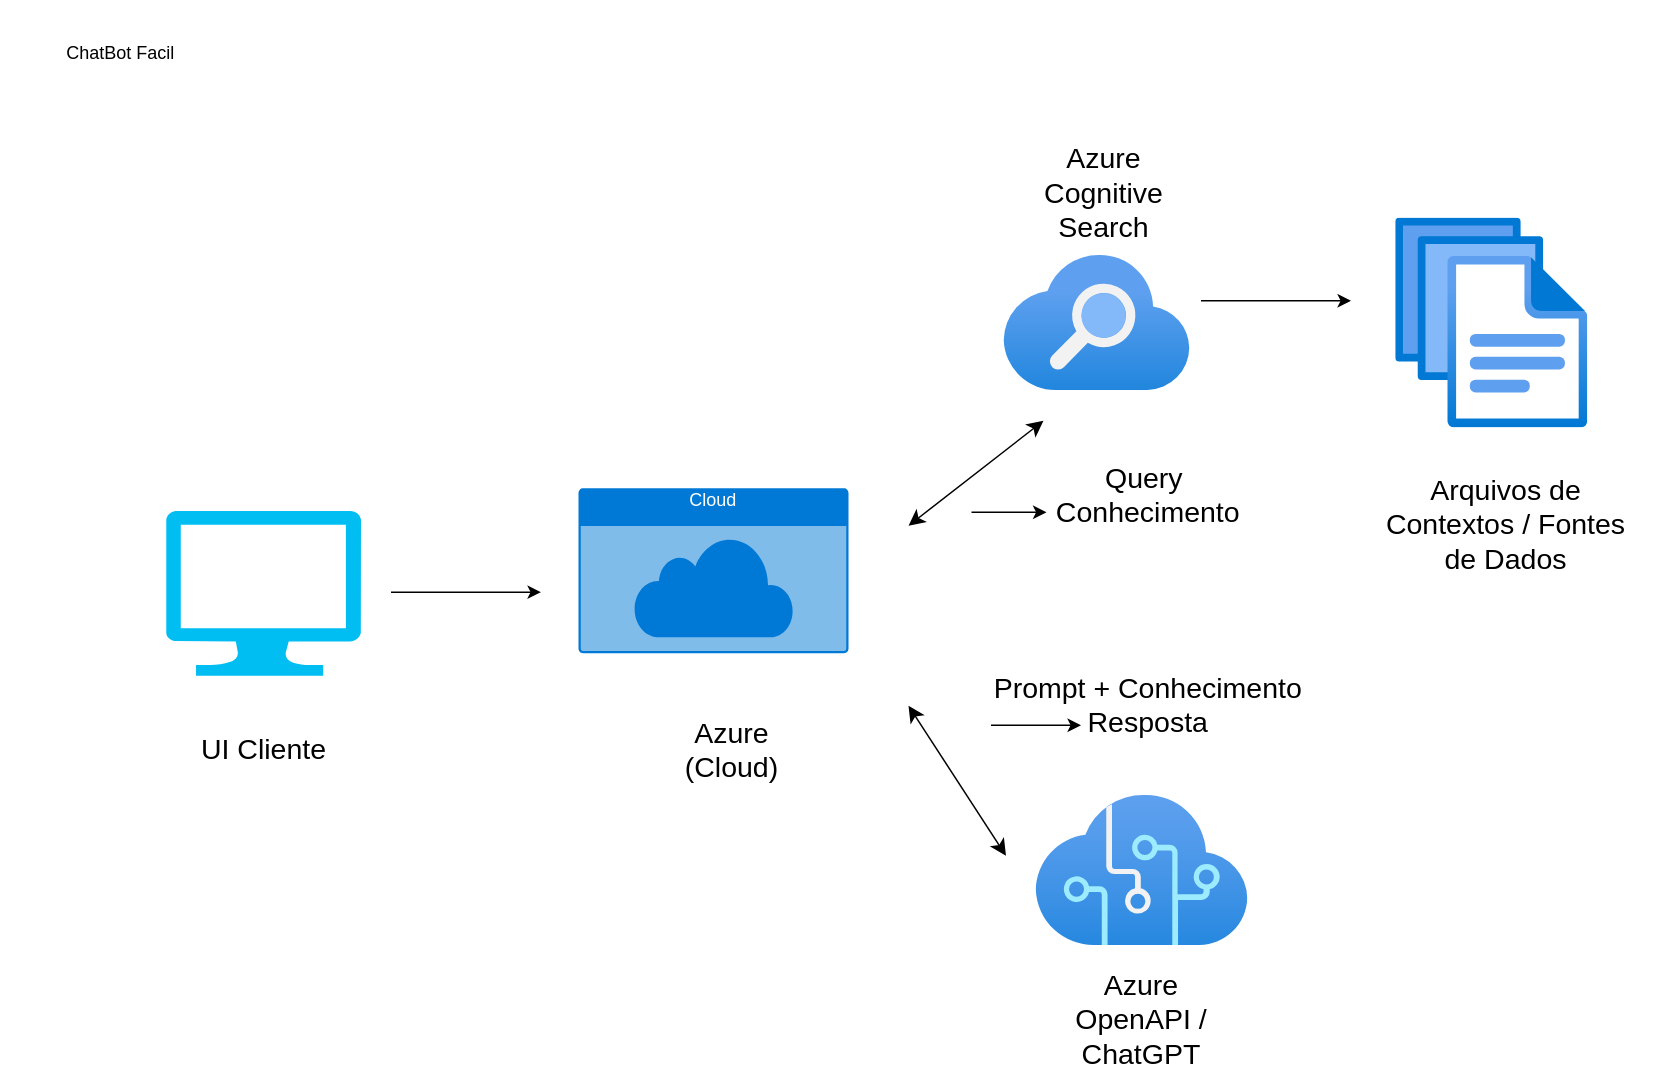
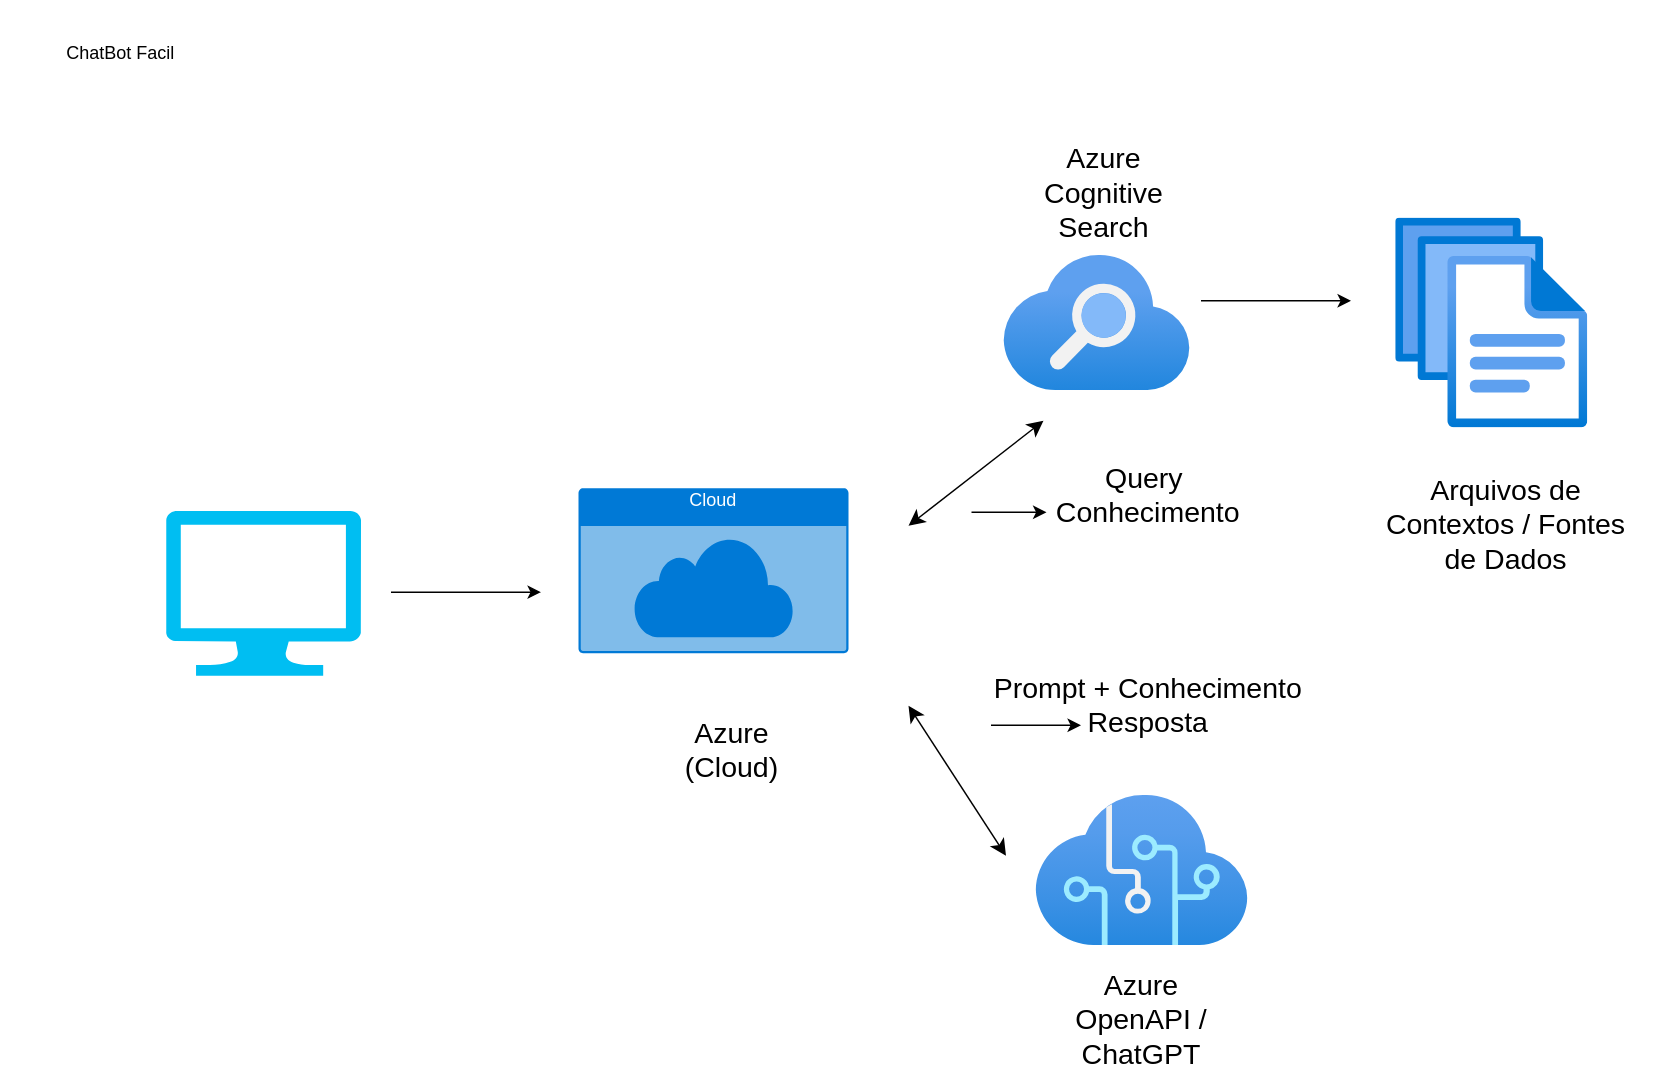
node "UI Cliente": removed
